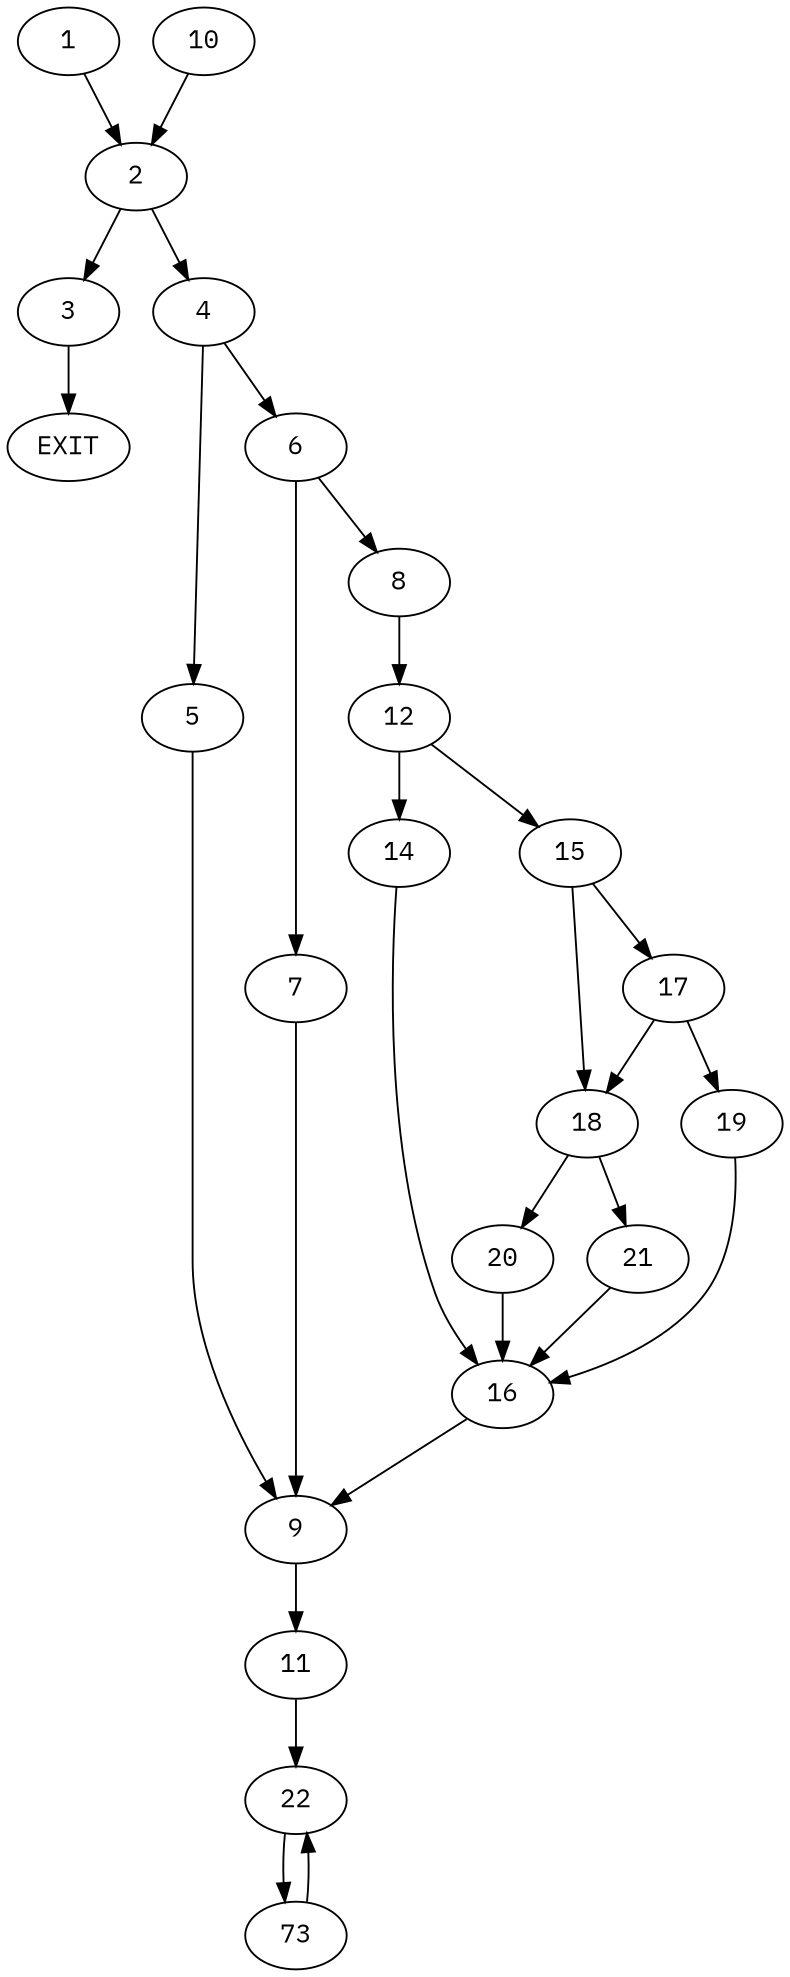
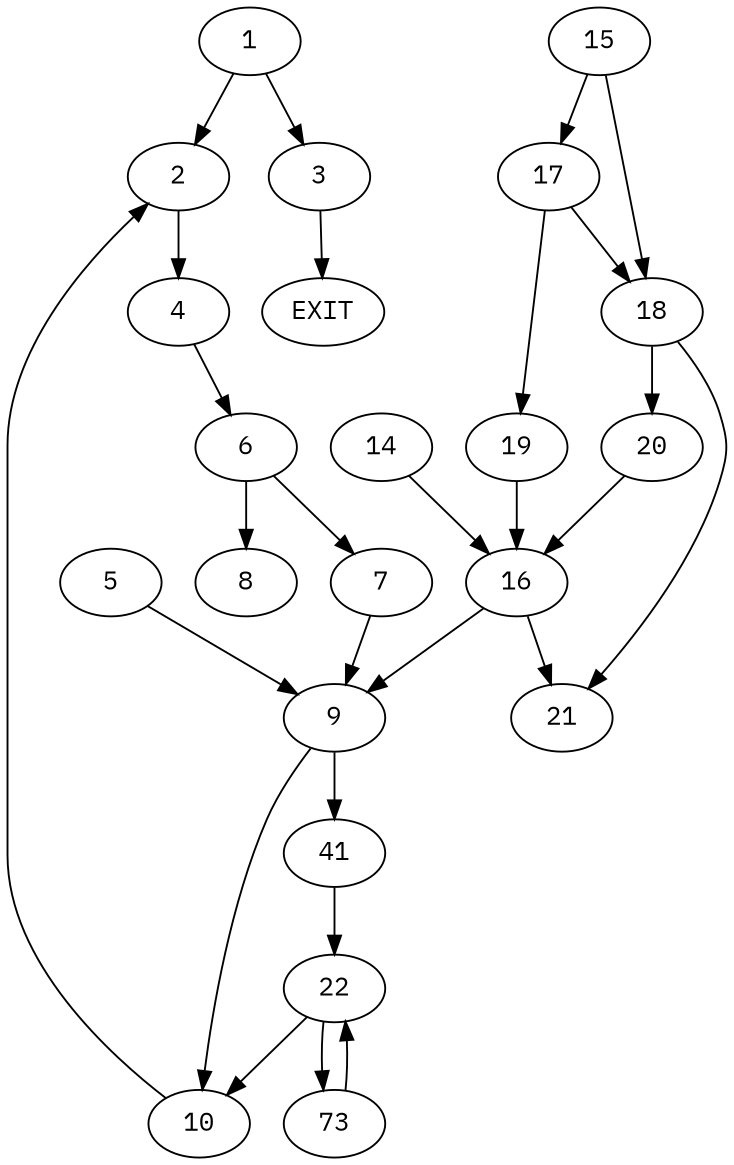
edge "2" -> "3": now "1" -> "3"
edge "4" -> "5": removed
node "12": removed
edge "9" -> "10": added
edge "22" -> "10": added
edge "21" -> "16": reversed
node "11": label "11" -> "41"
